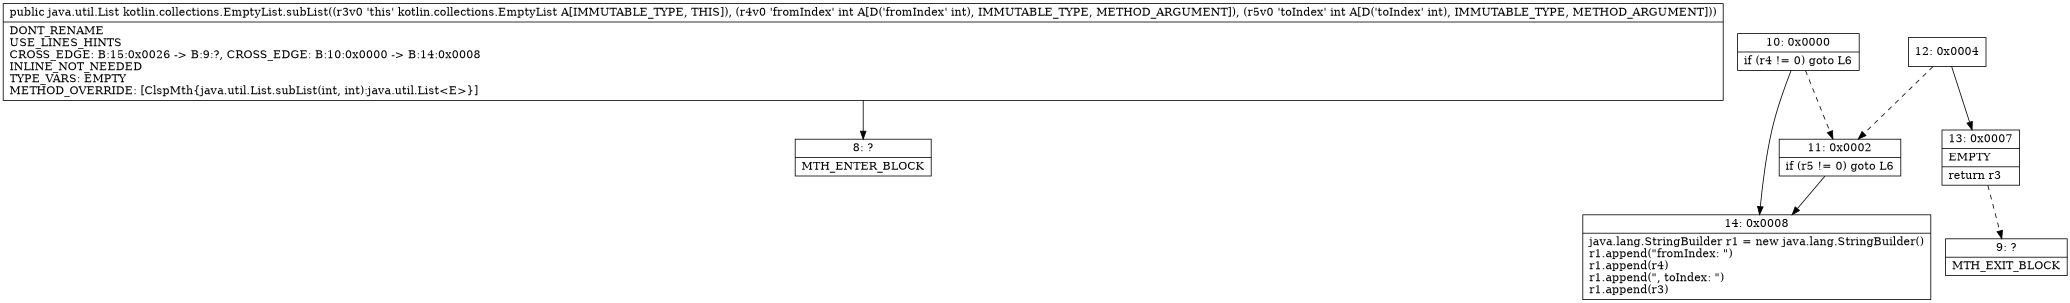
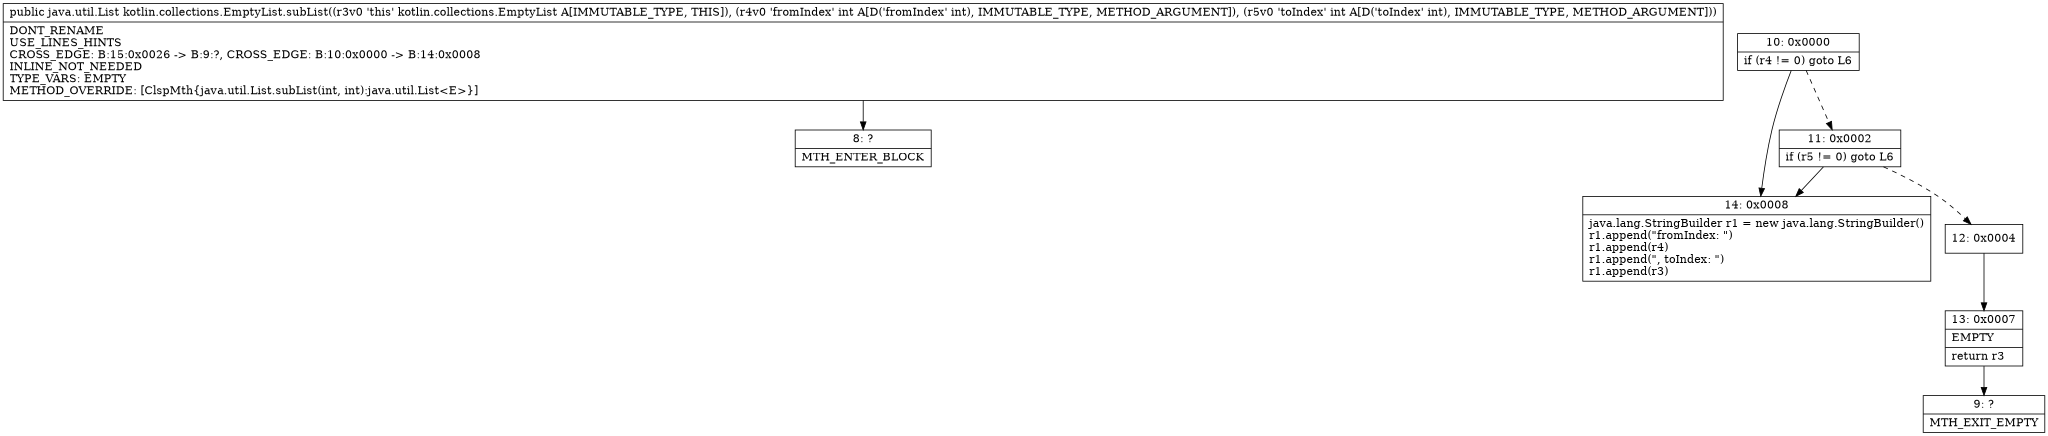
edge "12: 0x0004" -> "11: 0x0002": reversed
edge "13: 0x0007" -> "9: ?": style dashed -> solid
node "9: ?": text "MTH_EXIT_BLOCK" -> "MTH_EXIT_EMPTY"
